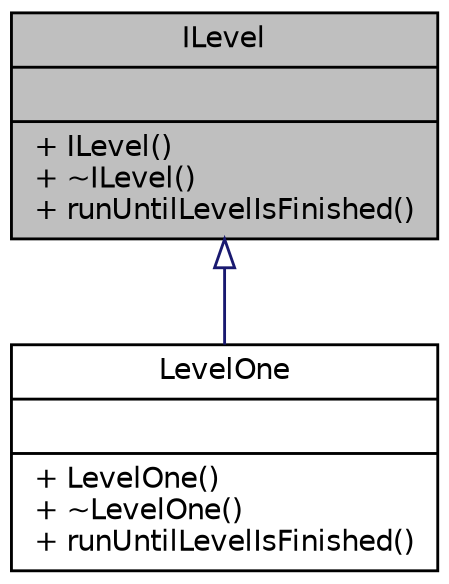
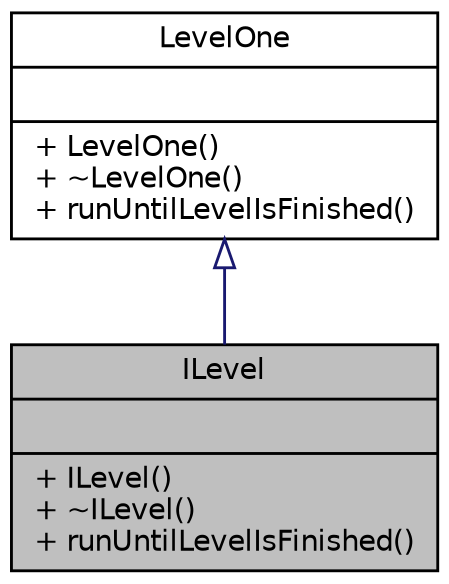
edge "LevelOne" -> "ILevel": reversed
